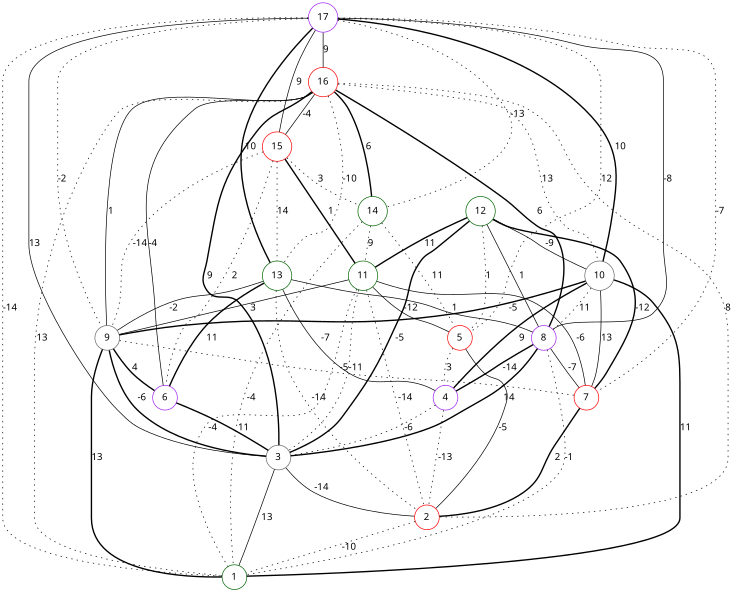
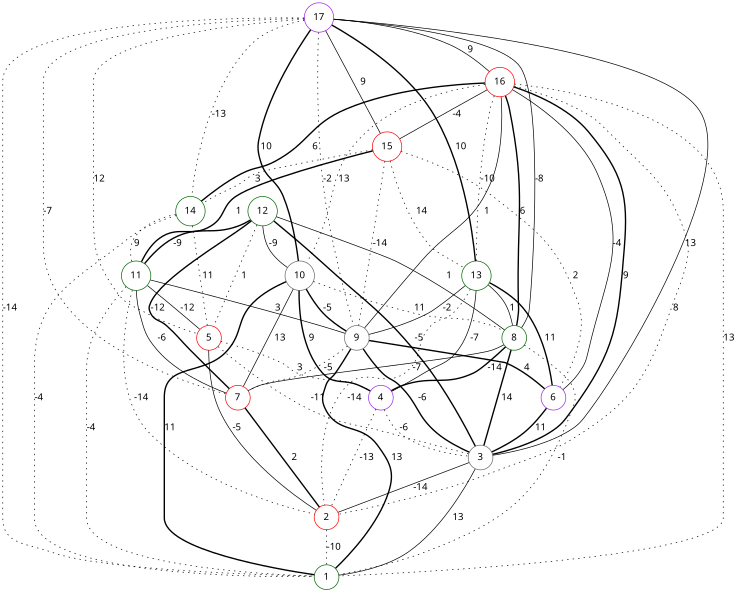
edge "12" -- "11": label "11" -> "-9"
node "8": color purple -> darkgreen
edge "11" -- "3": now "5" -- "3"
